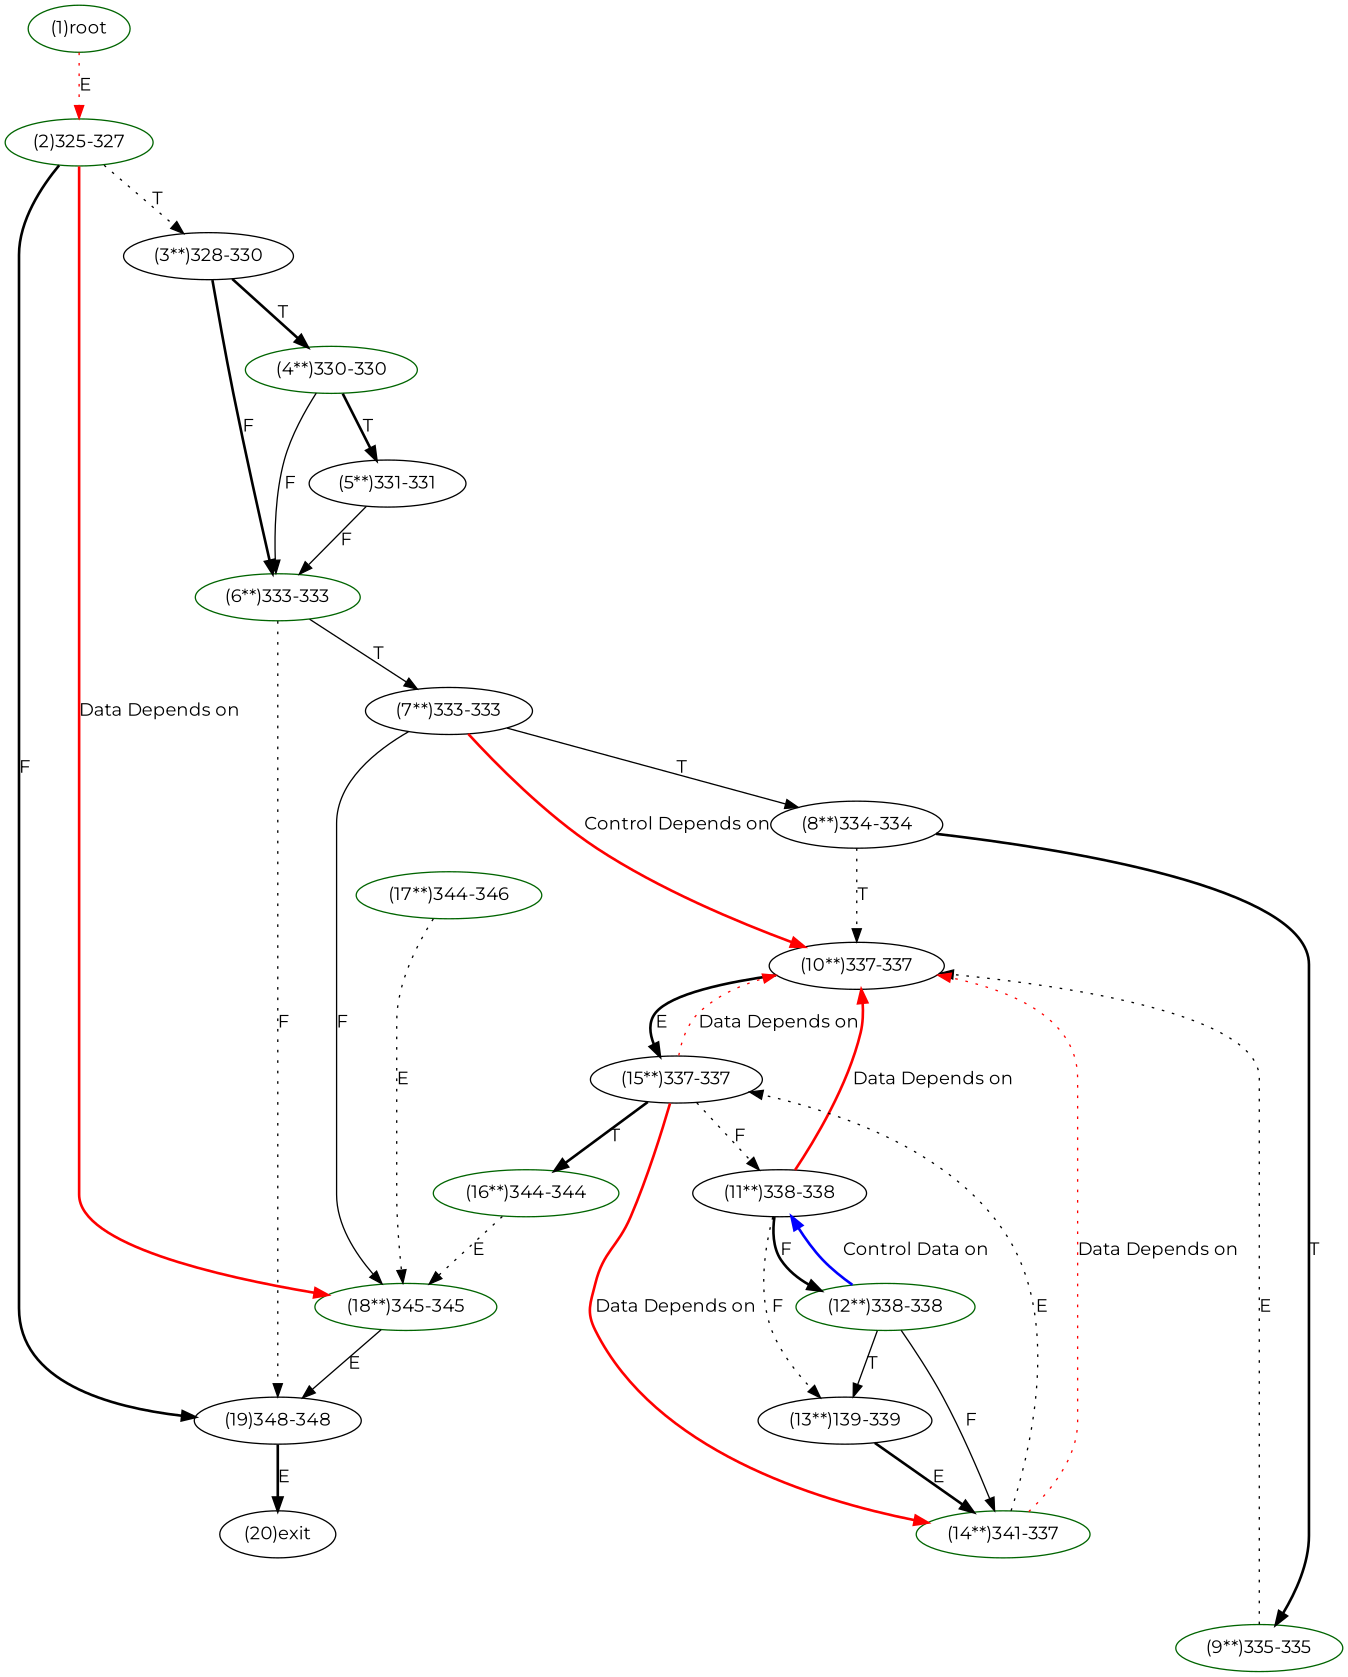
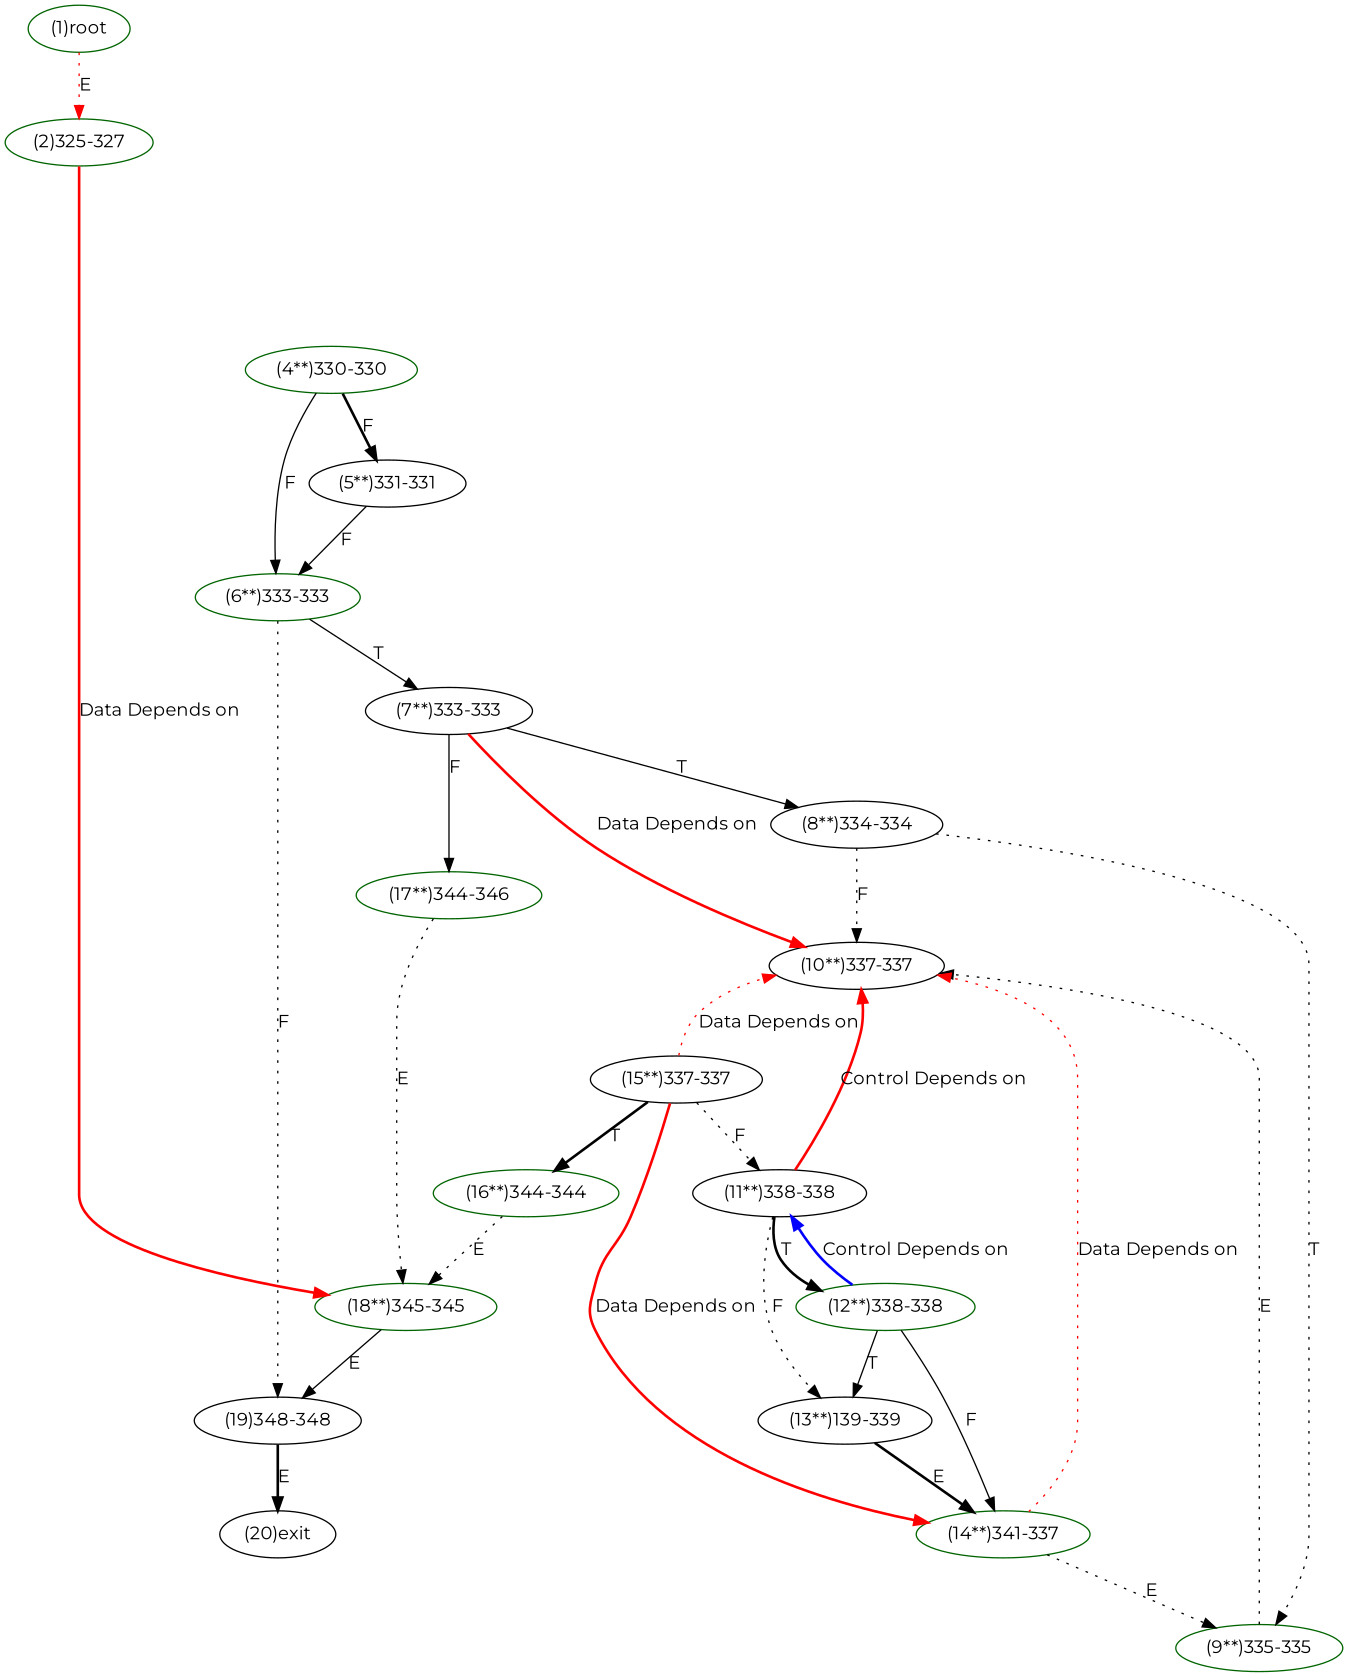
node "(3**)328-330": removed
edge "(4**)330-330" -> "(5**)331-331": label "T" -> "F"
edge "(7**)333-333" -> "(10**)337-337": label "Control Depends on" -> "Data Depends on"
edge "(2)325-327" -> "(19)348-348": removed, label "F"
edge "(8**)334-334" -> "(10**)337-337": label "T" -> "F"
edge "(10**)337-337" -> "(15**)337-337": removed, label "E"
edge "(7**)333-333" -> "(18**)345-345": now "(7**)333-333" -> "(17**)344-346"
edge "(11**)338-338" -> "(10**)337-337": label "Data Depends on" -> "Control Depends on"
edge "(8**)334-334" -> "(9**)335-335": style bold -> dotted
edge "(14**)341-337" -> "(15**)337-337": now "(14**)341-337" -> "(9**)335-335"
edge "(11**)338-338" -> "(12**)338-338": label "F" -> "T"
edge "(12**)338-338" -> "(11**)338-338": label "Control Data on" -> "Control Depends on"
